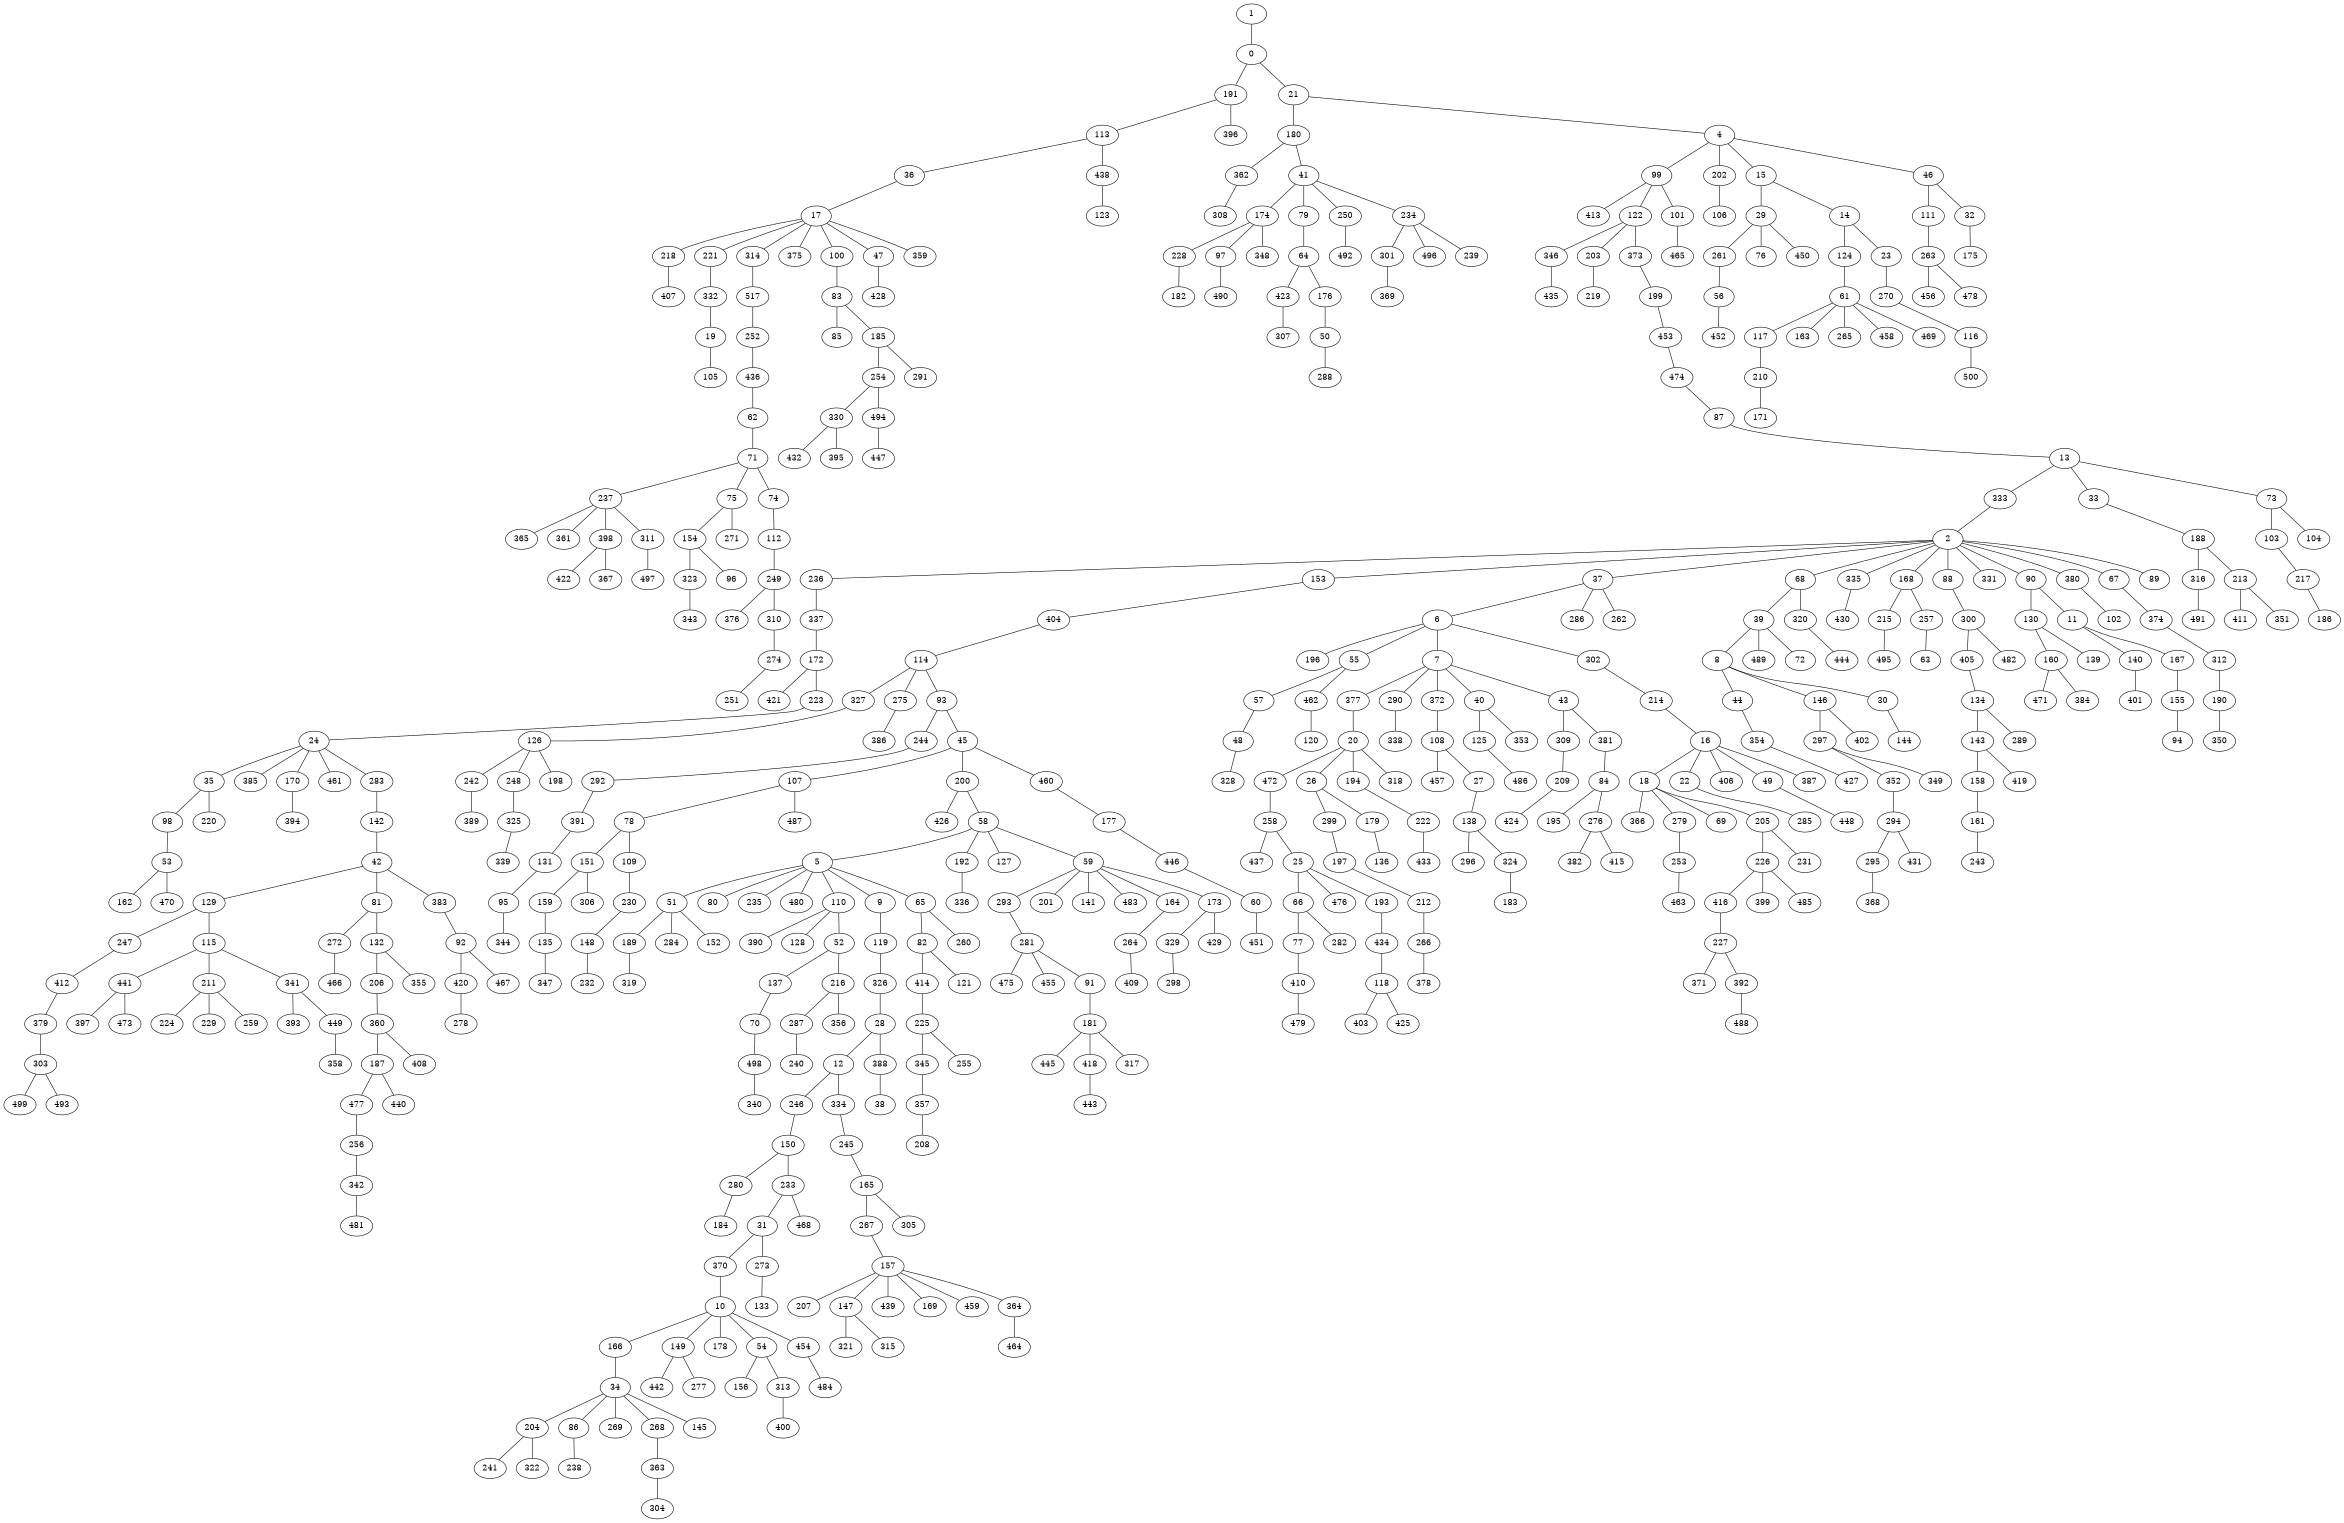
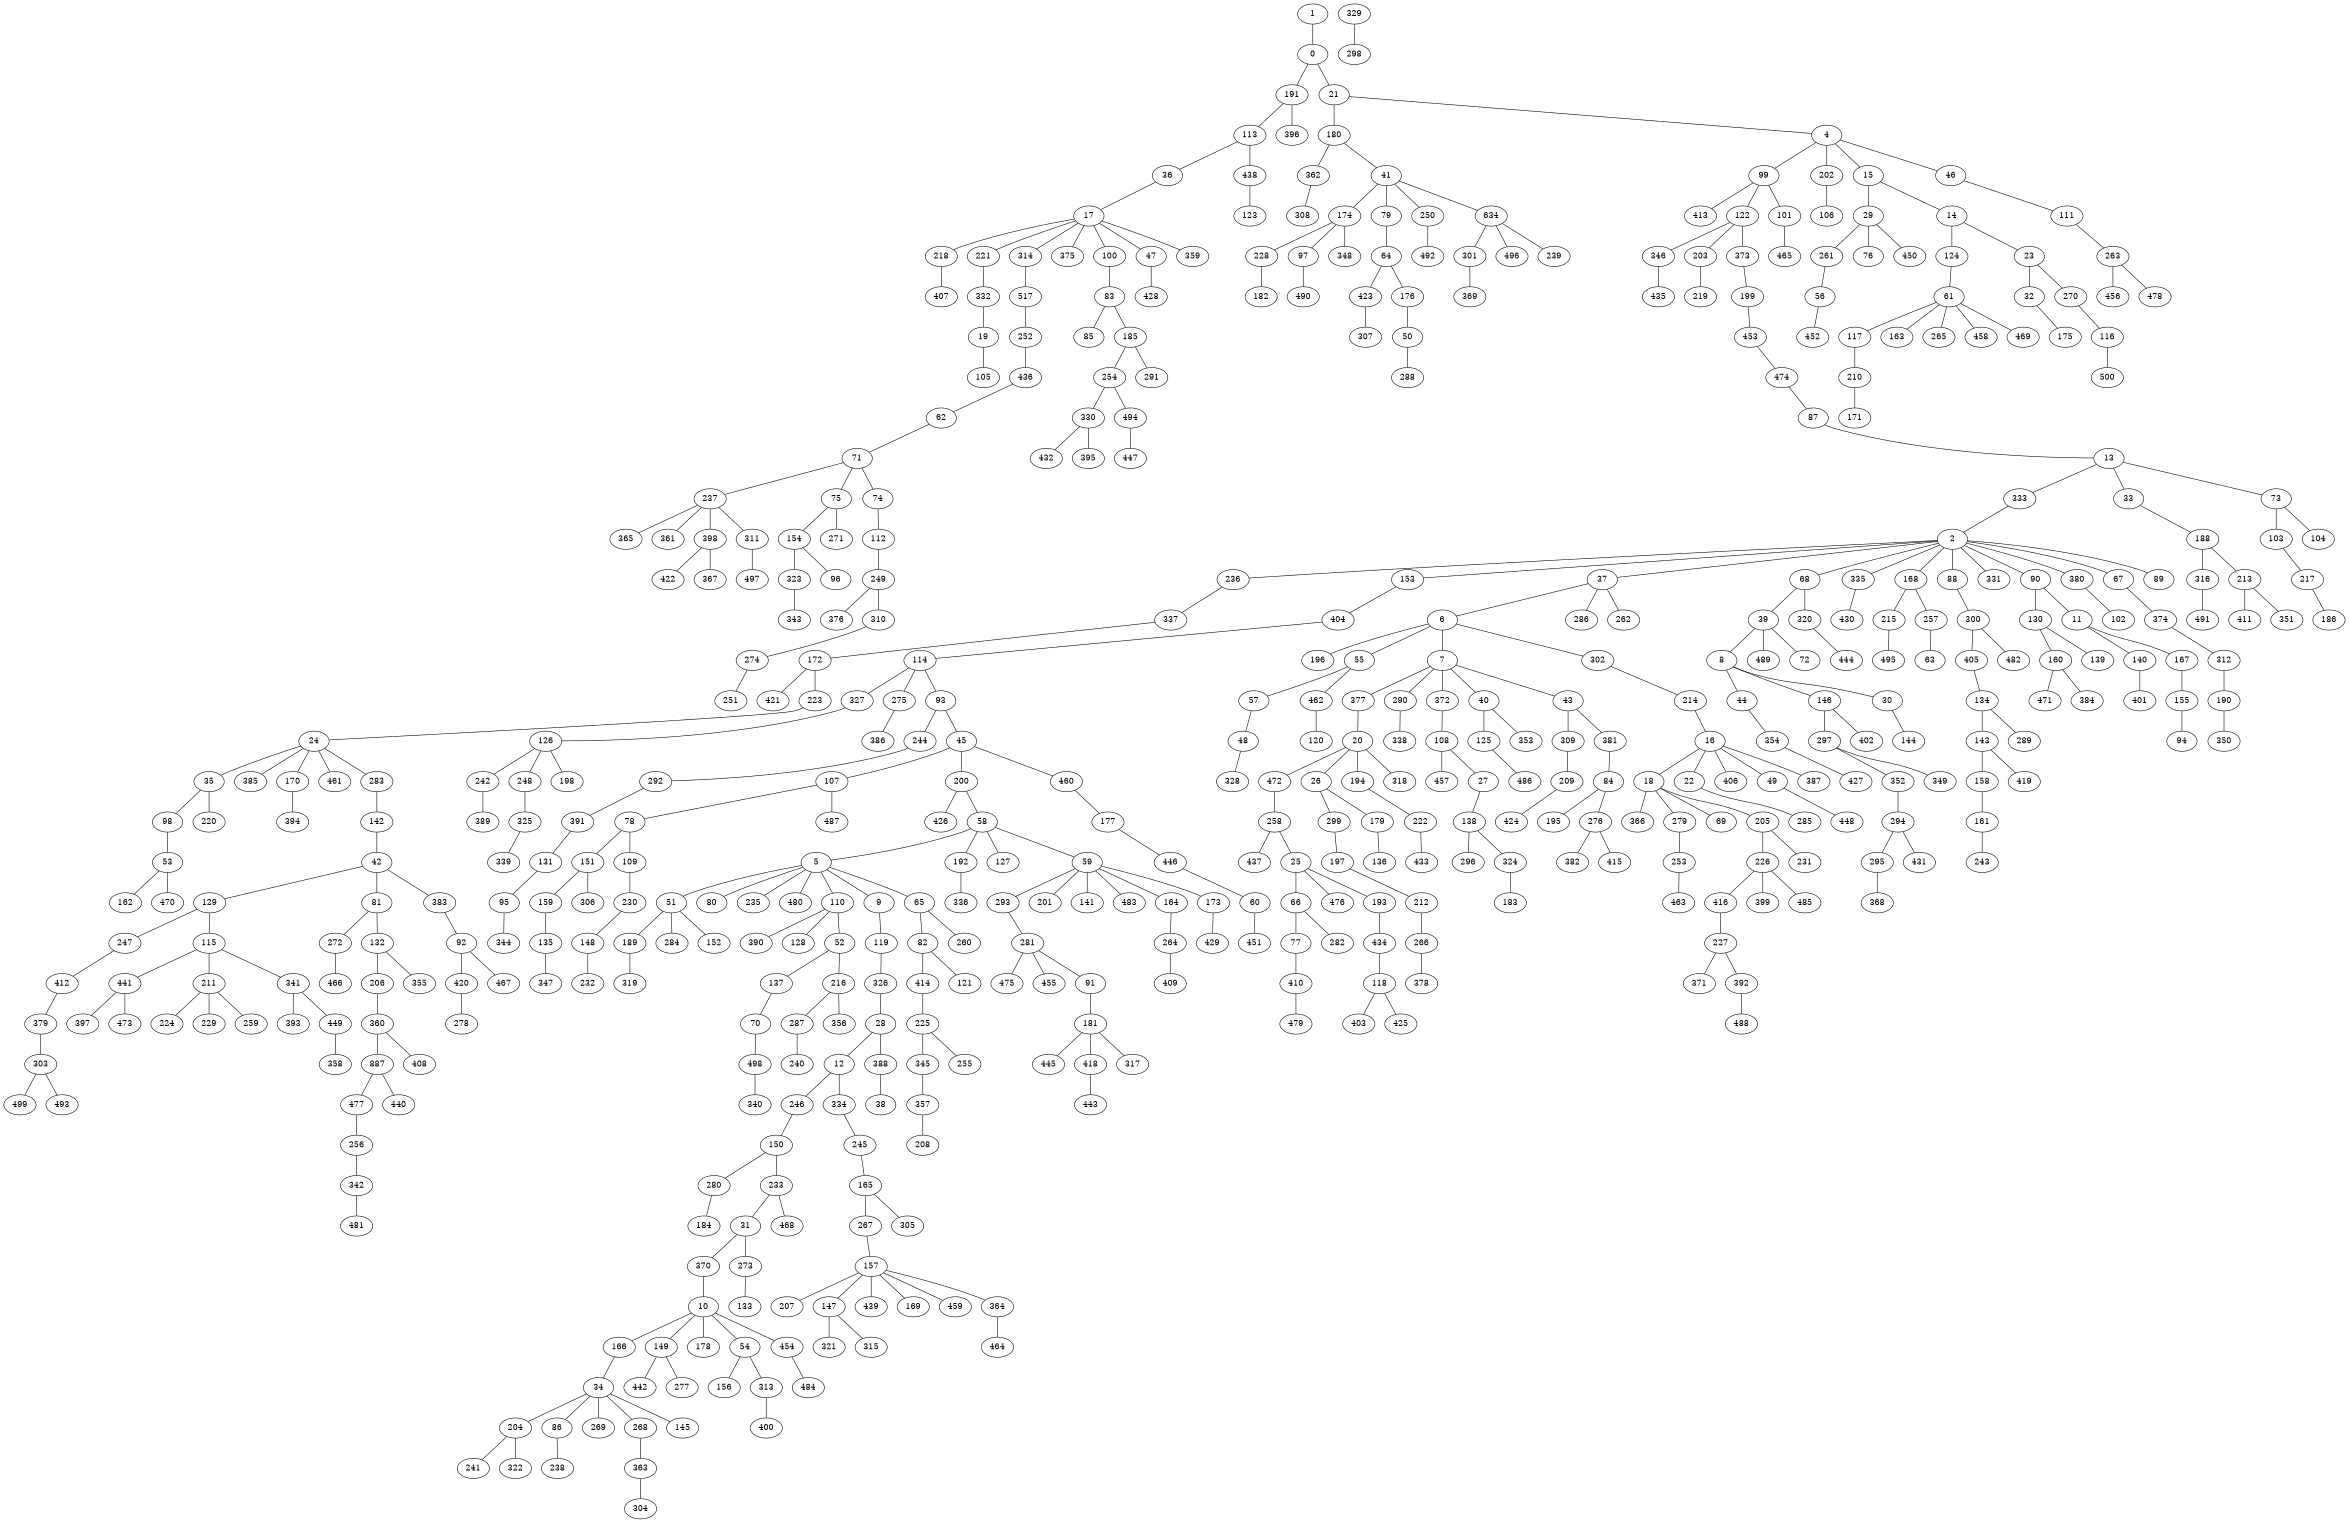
edge "46" -- "32": now "23" -- "32"
node "234": label "234" -> "634"
edge "173" -- "329": removed
node "187": label "187" -> "887"
